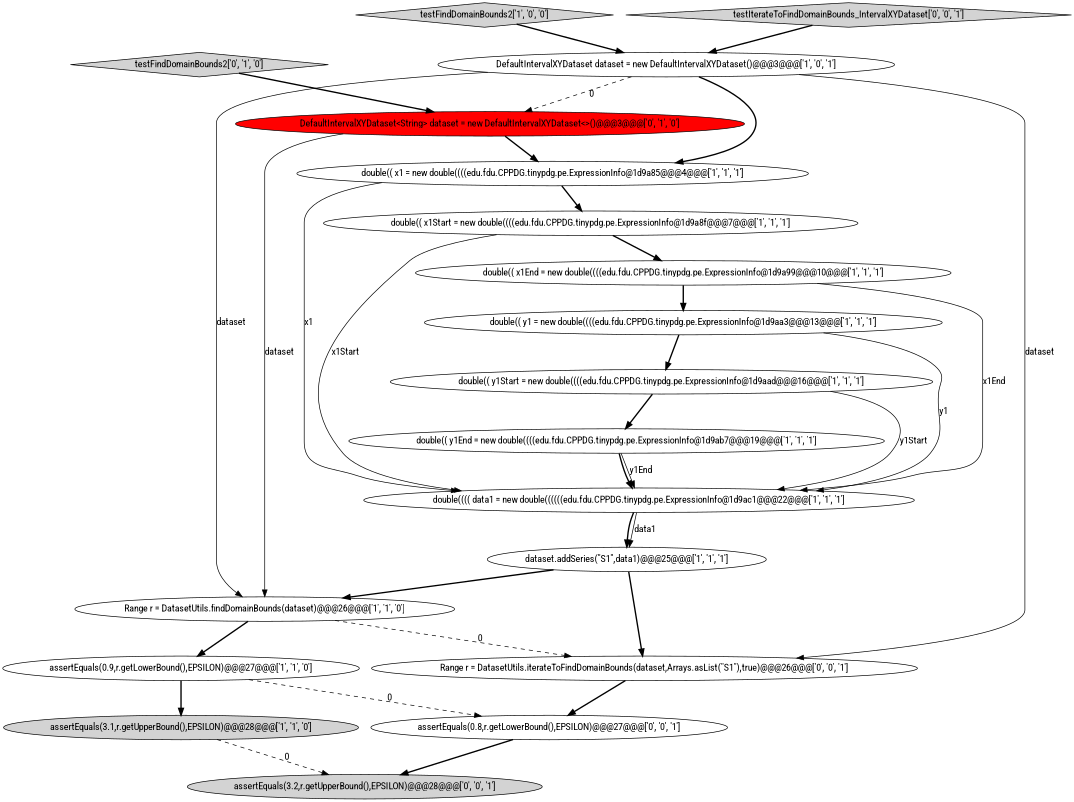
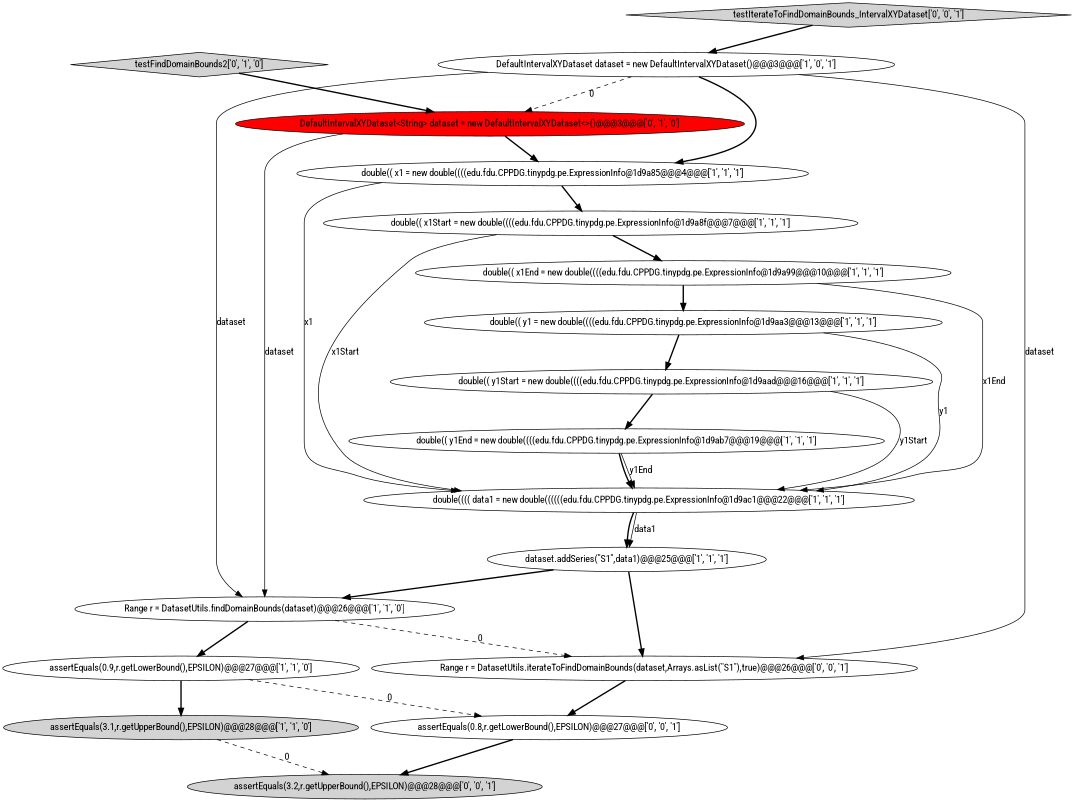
node "testFindDomainBounds2['1', '0', '0']": removed
